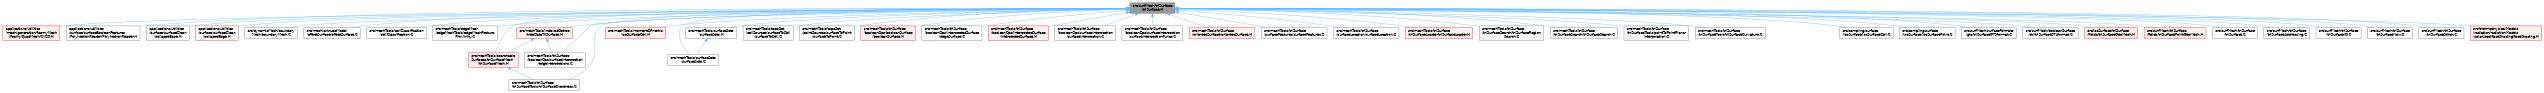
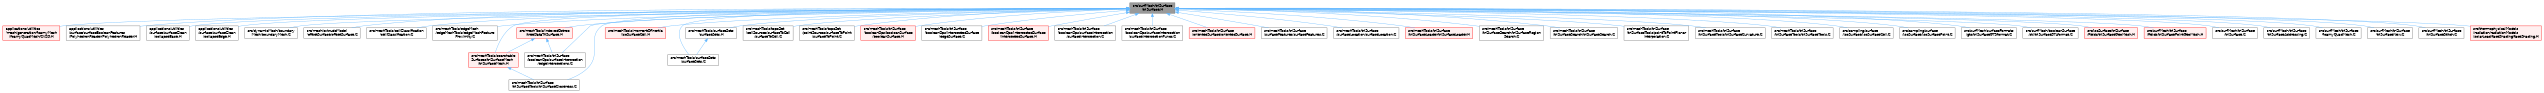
node "applications/utilities /surface/surfaceClean /collapseEdge.H": color red -> grey40
node "src/meshTools/triSurface /triSurfaceTools/triSurfaceTools.C": added
node "src/surfMesh/triSurface /triSurfaceIO.C": label "src/surfMesh/triSurface /triSurfaceIO.C" -> "src/surfMesh/triSurface /foamyQuadMesh.C"
